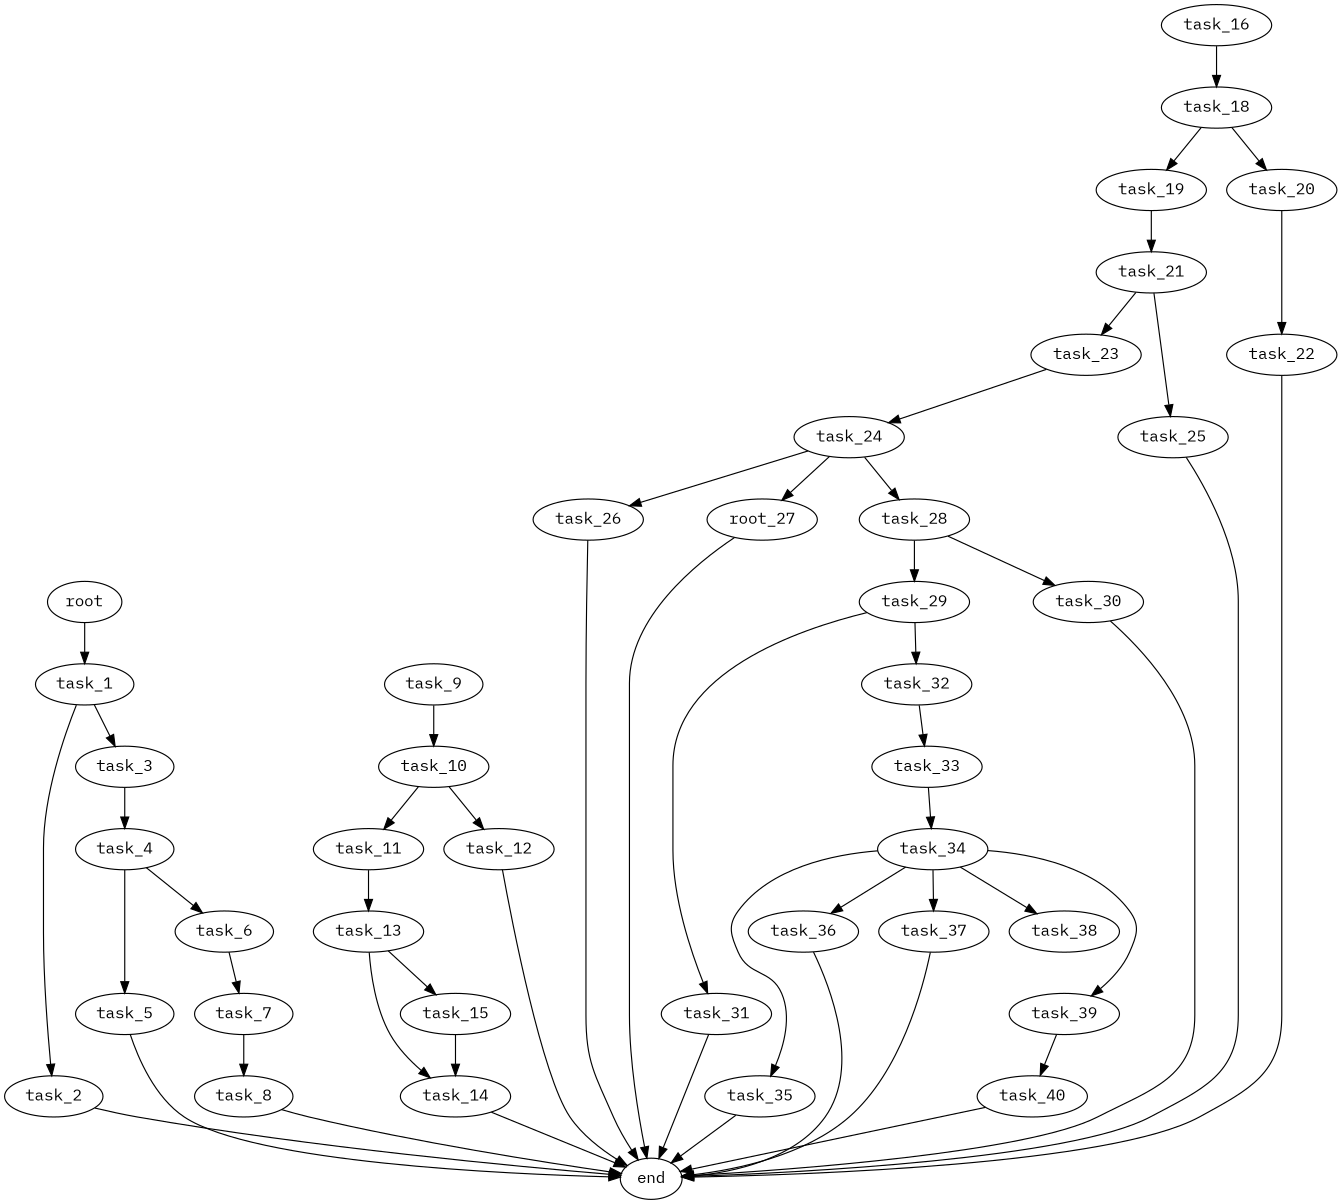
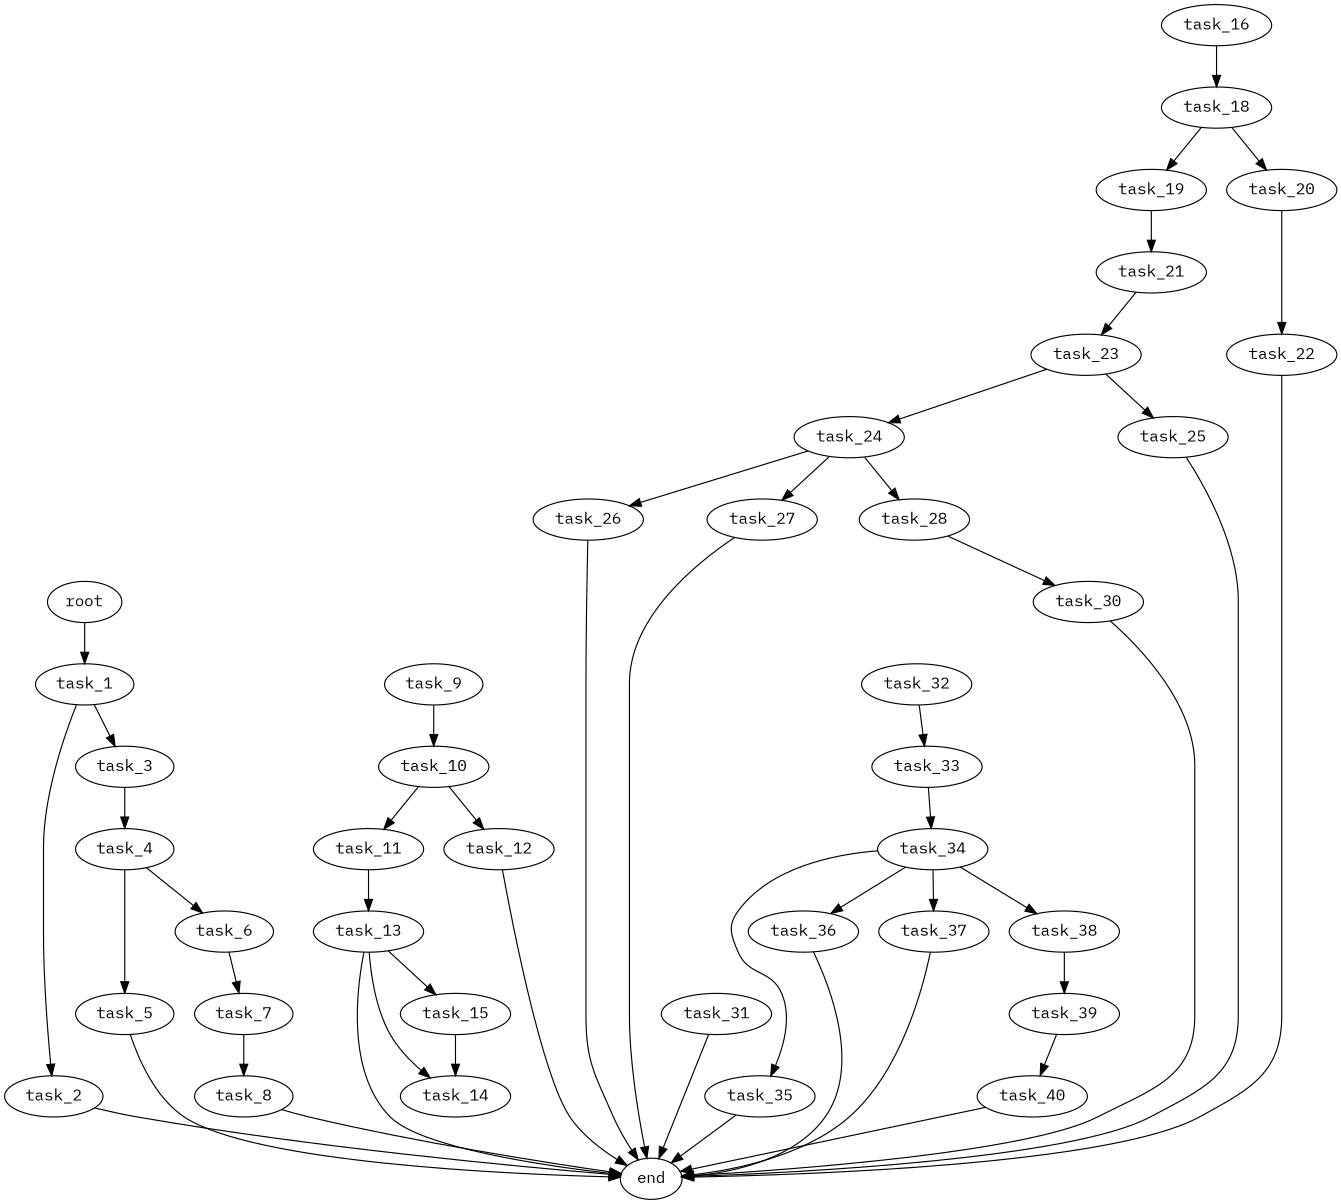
edge "task_21" -> "task_25": now "task_23" -> "task_25"
node "root_27": label "root_27" -> "task_27"
node "task_29": removed
edge "task_34" -> "task_39": now "task_38" -> "task_39"
edge "task_14" -> "end": now "task_13" -> "end"
